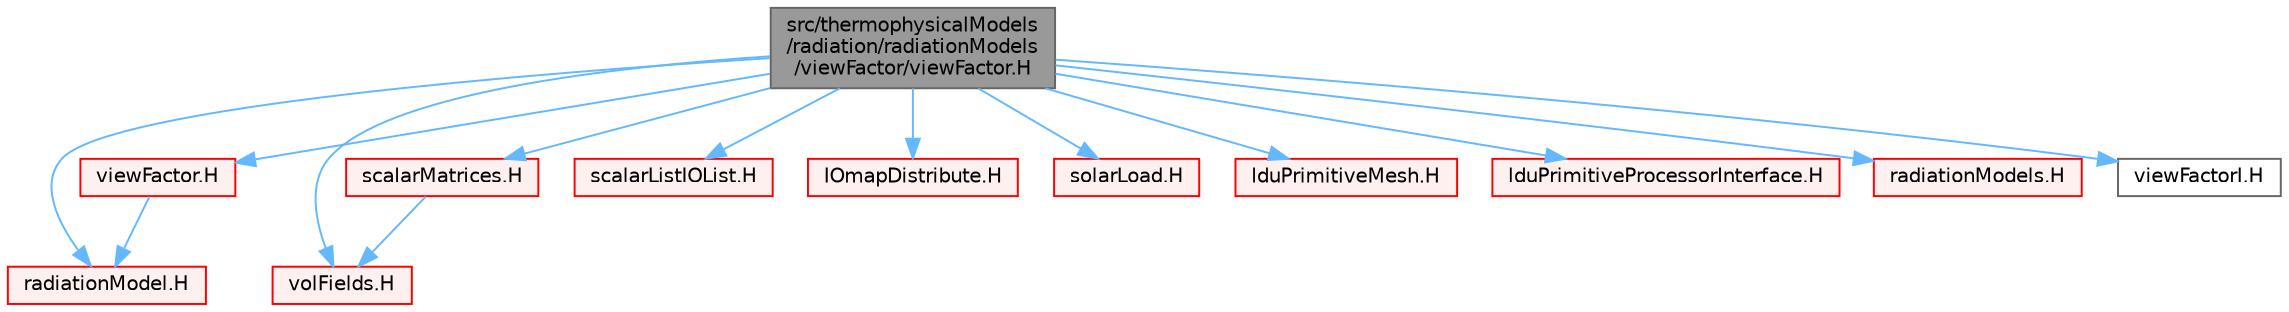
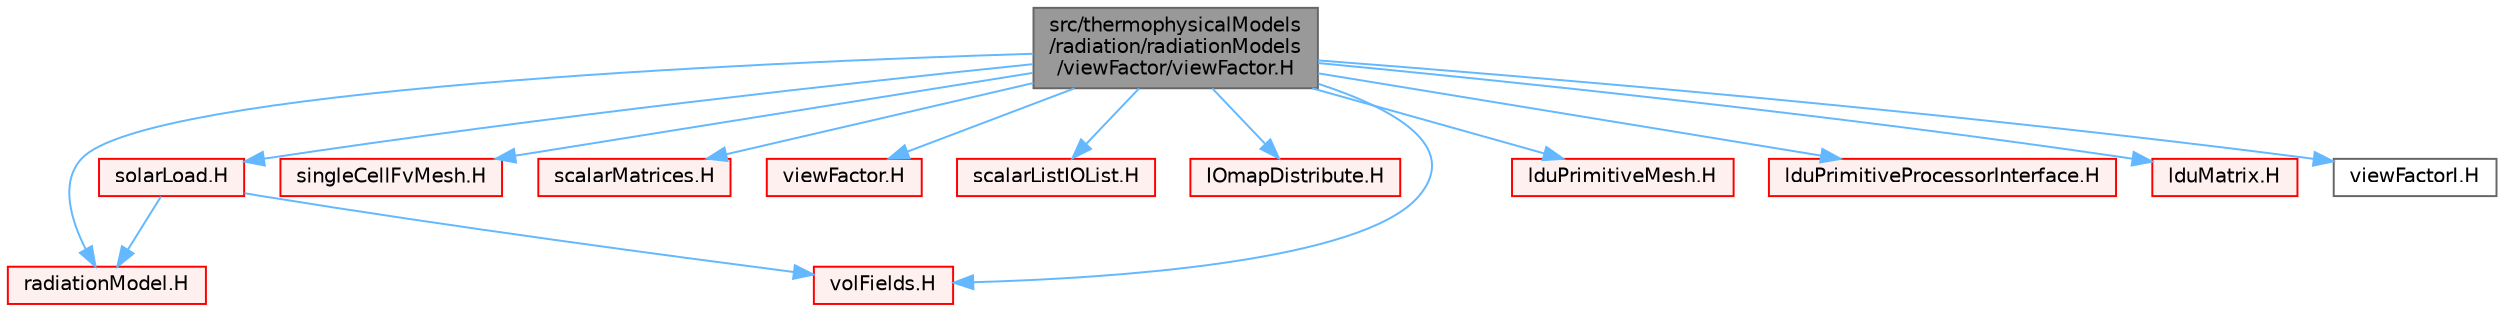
node "singleCellFvMesh.H": added
node "radiationModels.H": label "radiationModels.H" -> "lduMatrix.H"
edge "viewFactor.H" -> "radiationModel.H": now "solarLoad.H" -> "radiationModel.H"
edge "scalarMatrices.H" -> "volFields.H": now "solarLoad.H" -> "volFields.H"
